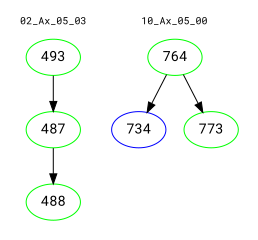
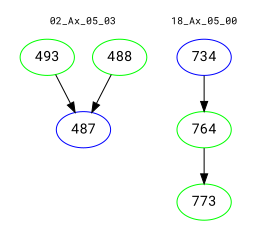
cluster "10_Ax_05_00": label "10_Ax_05_00" -> "18_Ax_05_00"
edge "764" -> "734": reversed
node "487": color green -> blue
edge "487" -> "488": reversed
